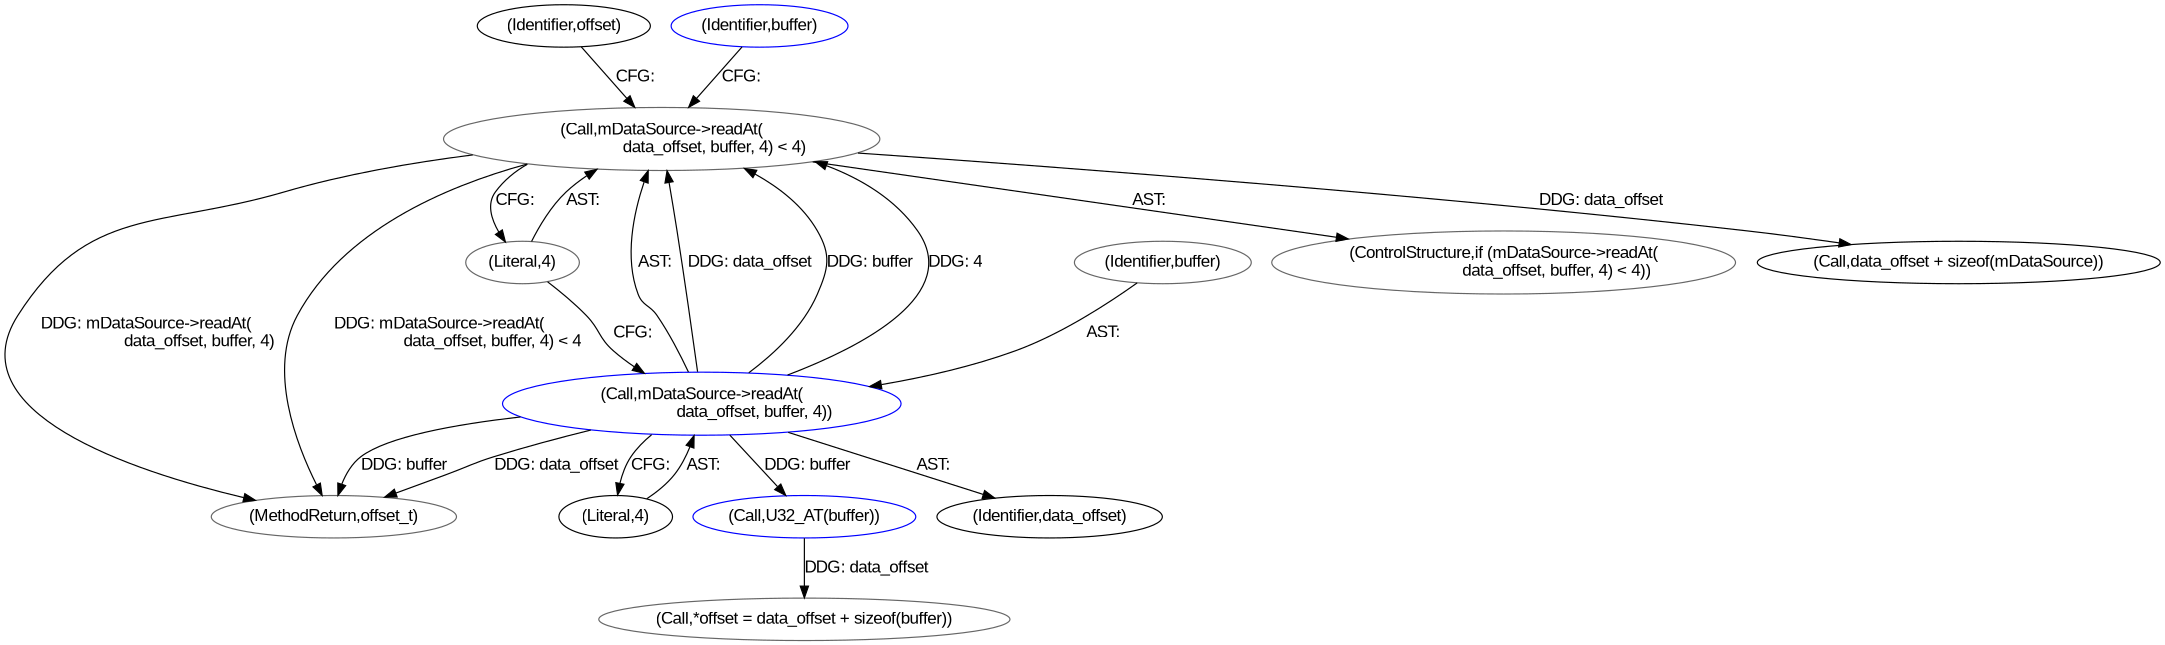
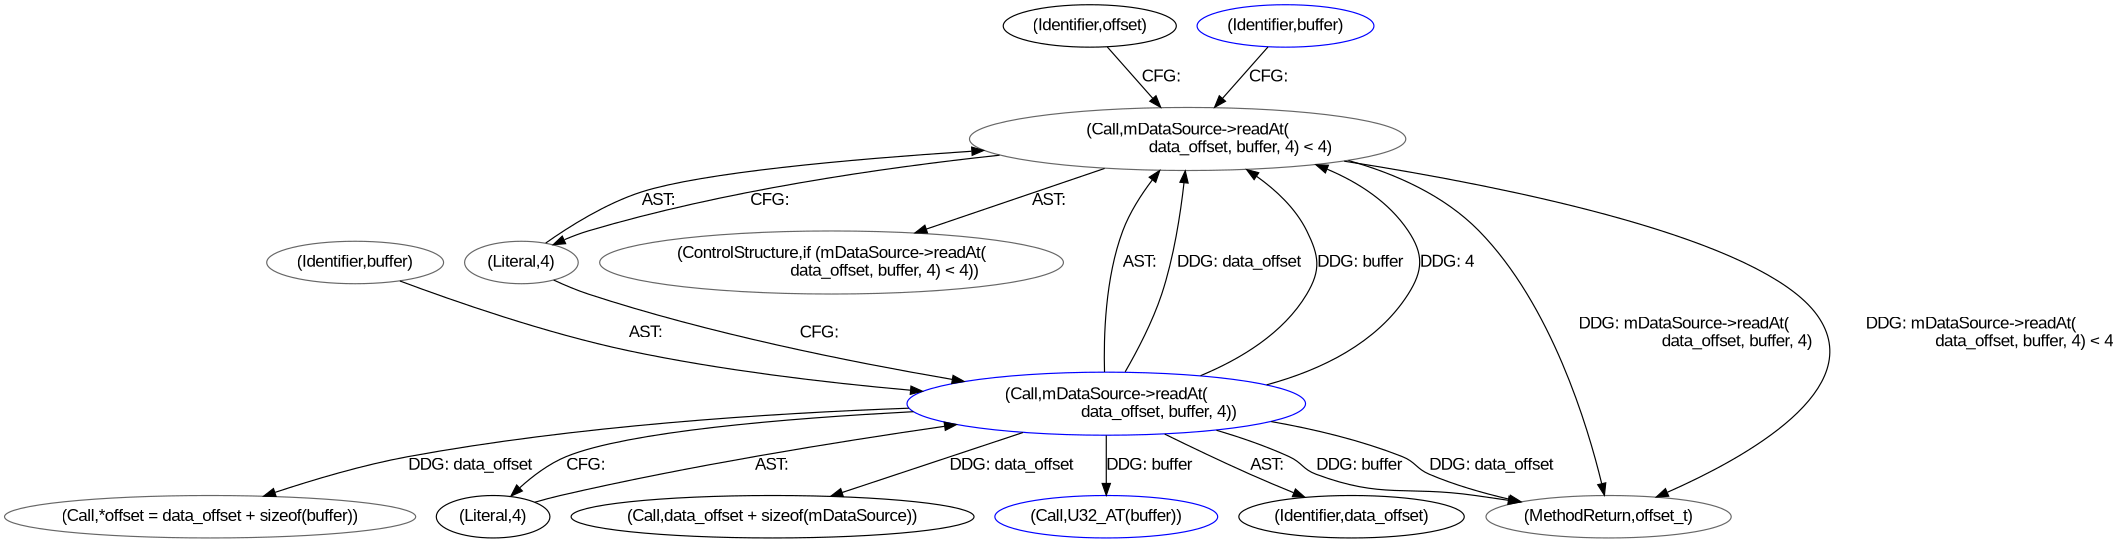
edge "(Call,mDataSource->readAt( data_offset, buffer, 4) < 4)" -> "(Call,data_offset + sizeof(mDataSource))": now "(Call,mDataSource->readAt( data_offset, buffer, 4))" -> "(Call,data_offset + sizeof(mDataSource))"
edge "(Call,U32_AT(buffer))" -> "(Call,*offset = data_offset + sizeof(buffer))": now "(Call,mDataSource->readAt( data_offset, buffer, 4))" -> "(Call,*offset = data_offset + sizeof(buffer))"
